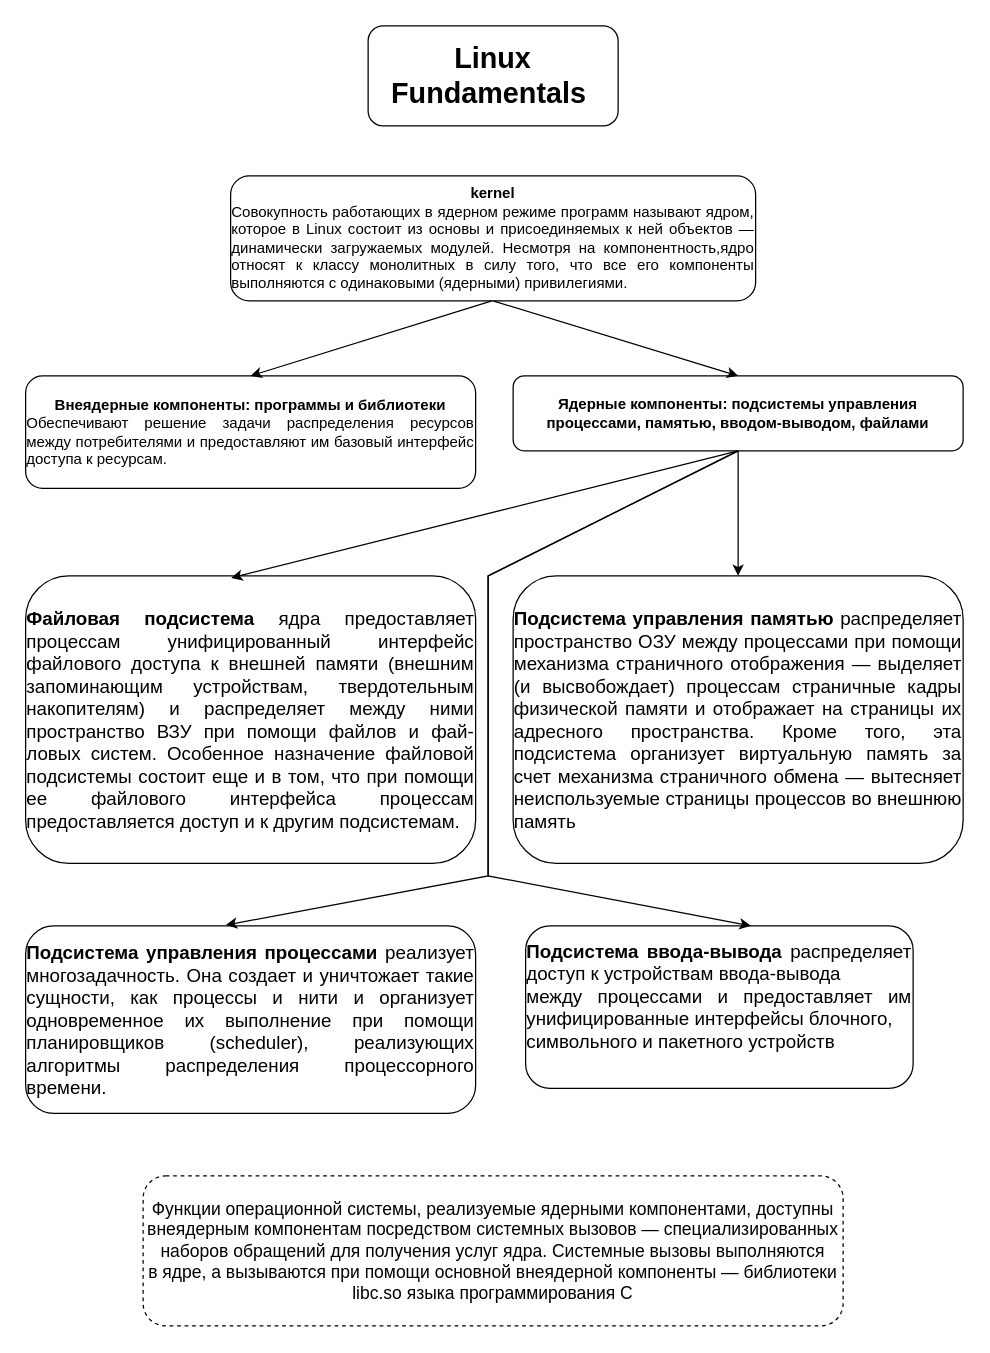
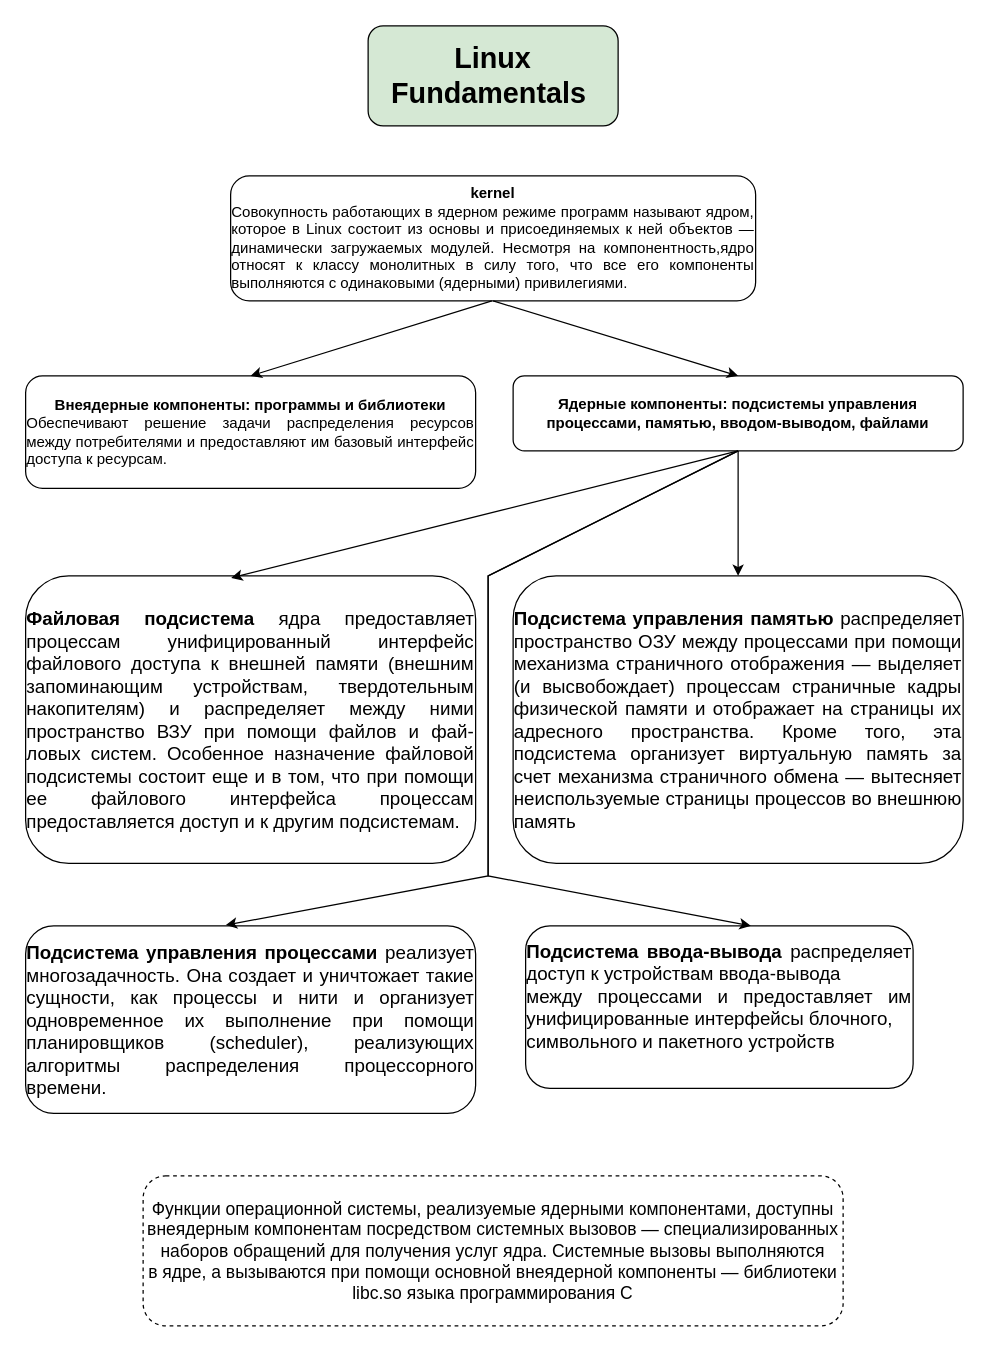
node "Linux Fundamentals": fillcolor #ffffff -> #d5e8d4
